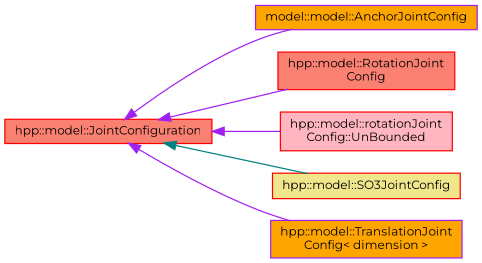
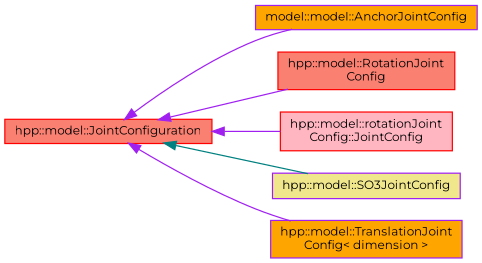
node "hpp::model::rotationJoint Config::UnBounded": label "hpp::model::rotationJoint Config::UnBounded" -> "hpp::model::rotationJoint Config::JointConfig"
node "hpp::model::SO3JointConfig": color red -> purple
